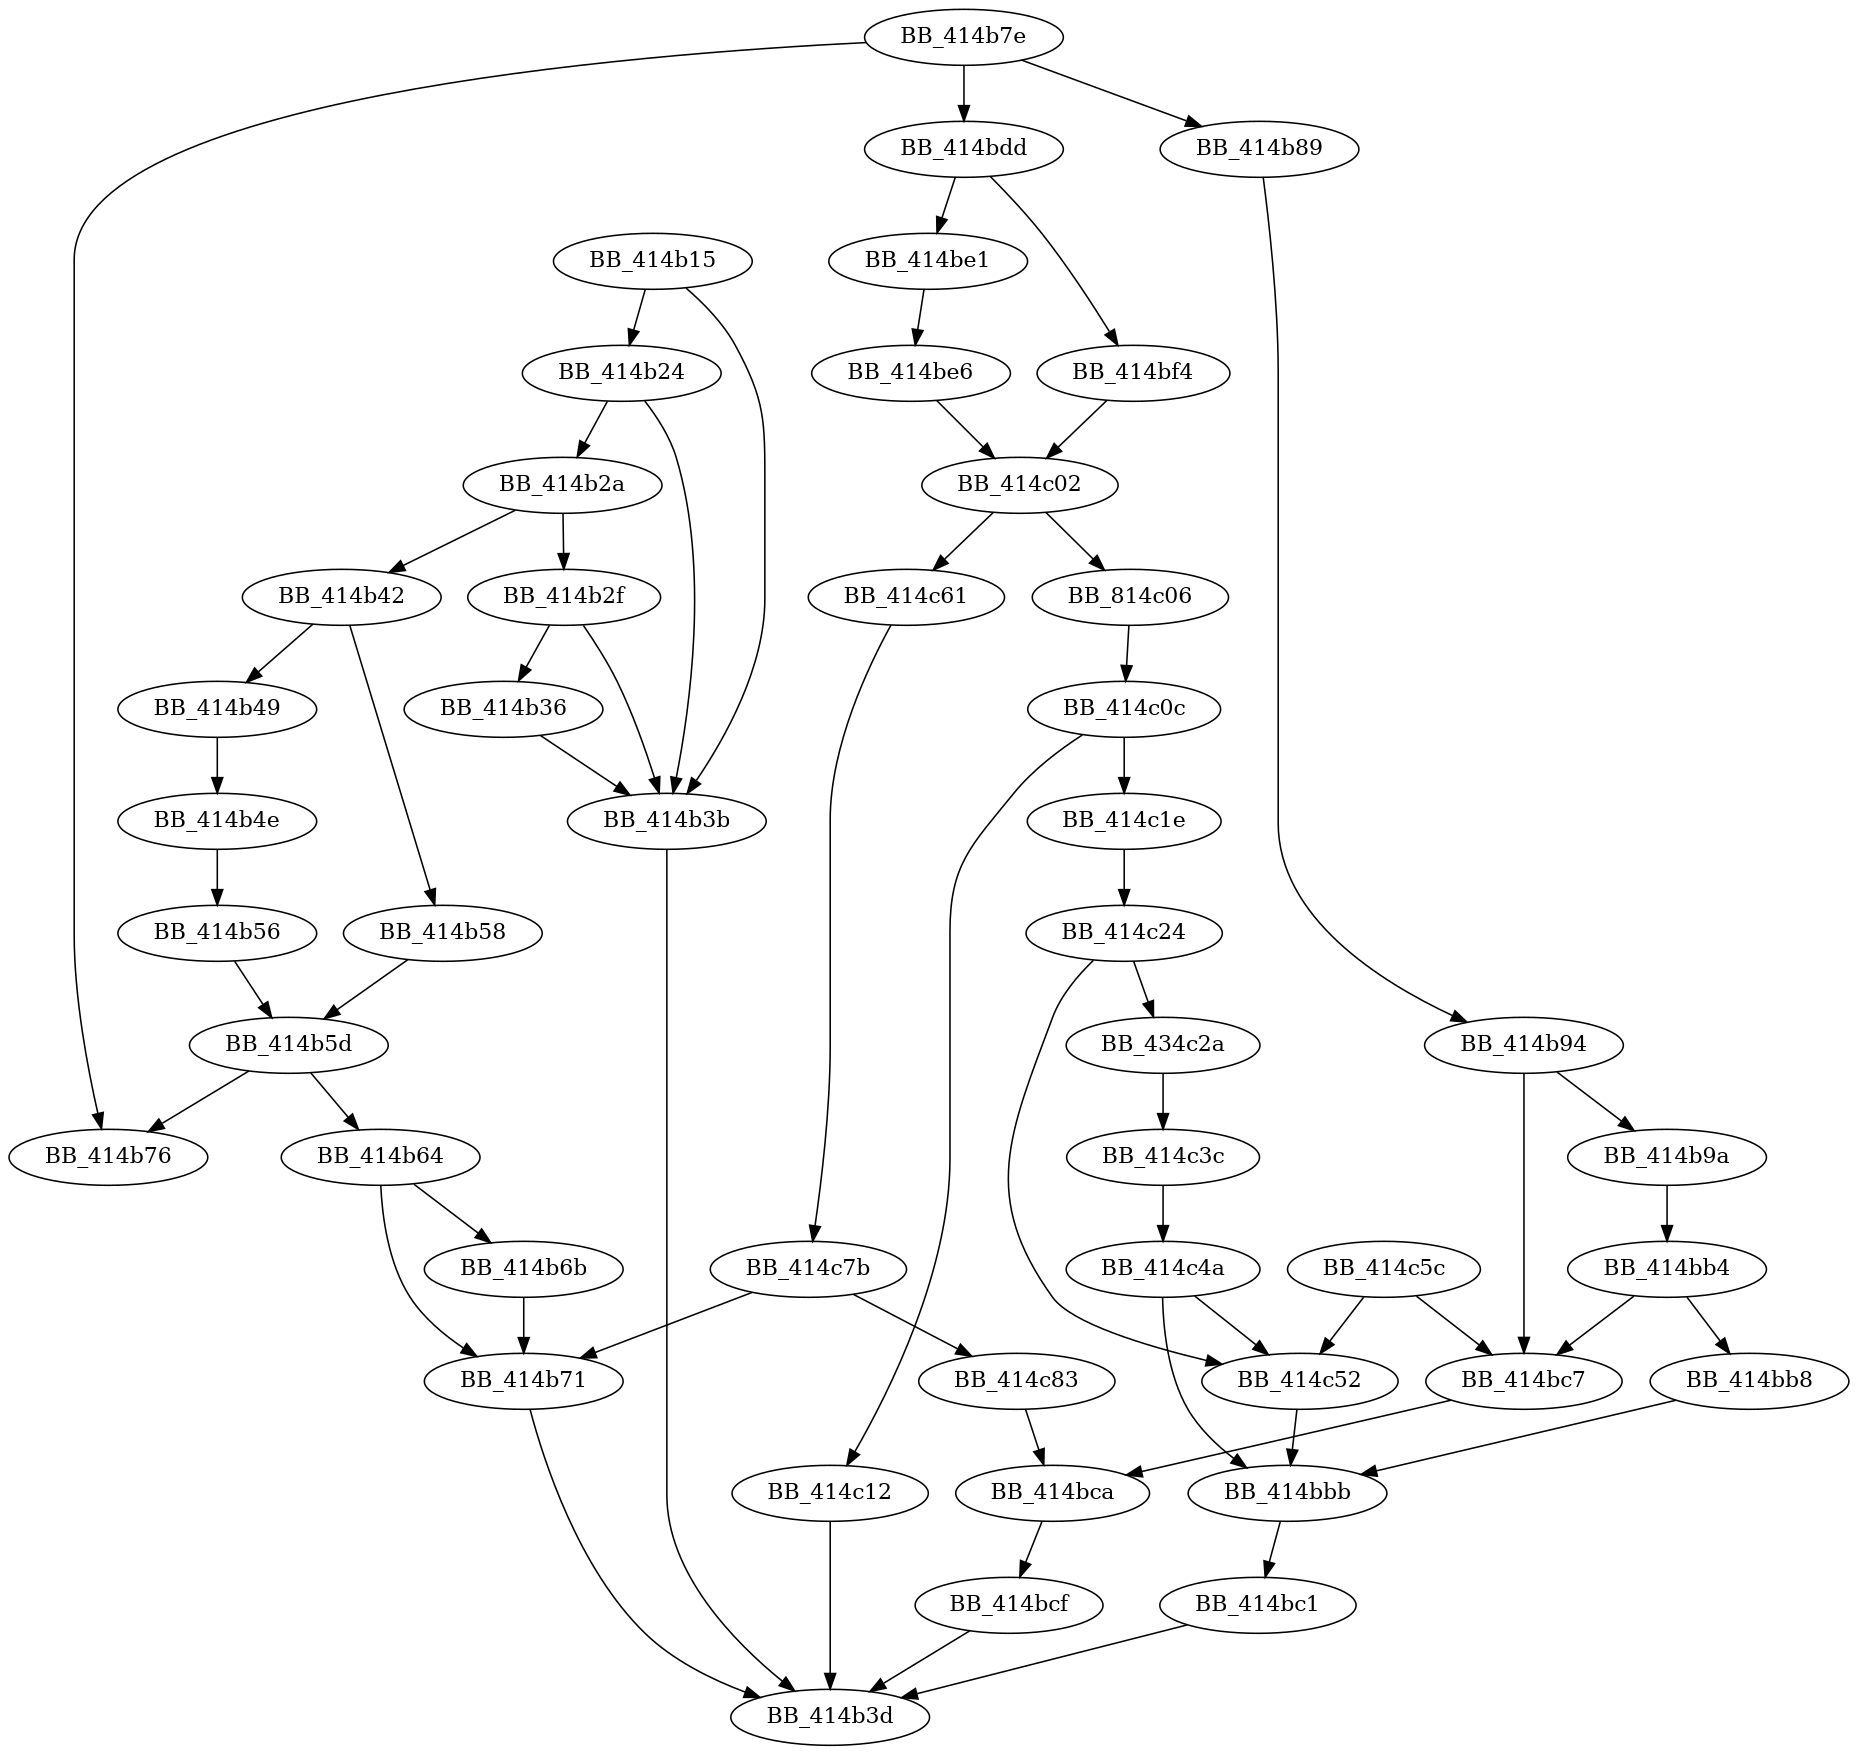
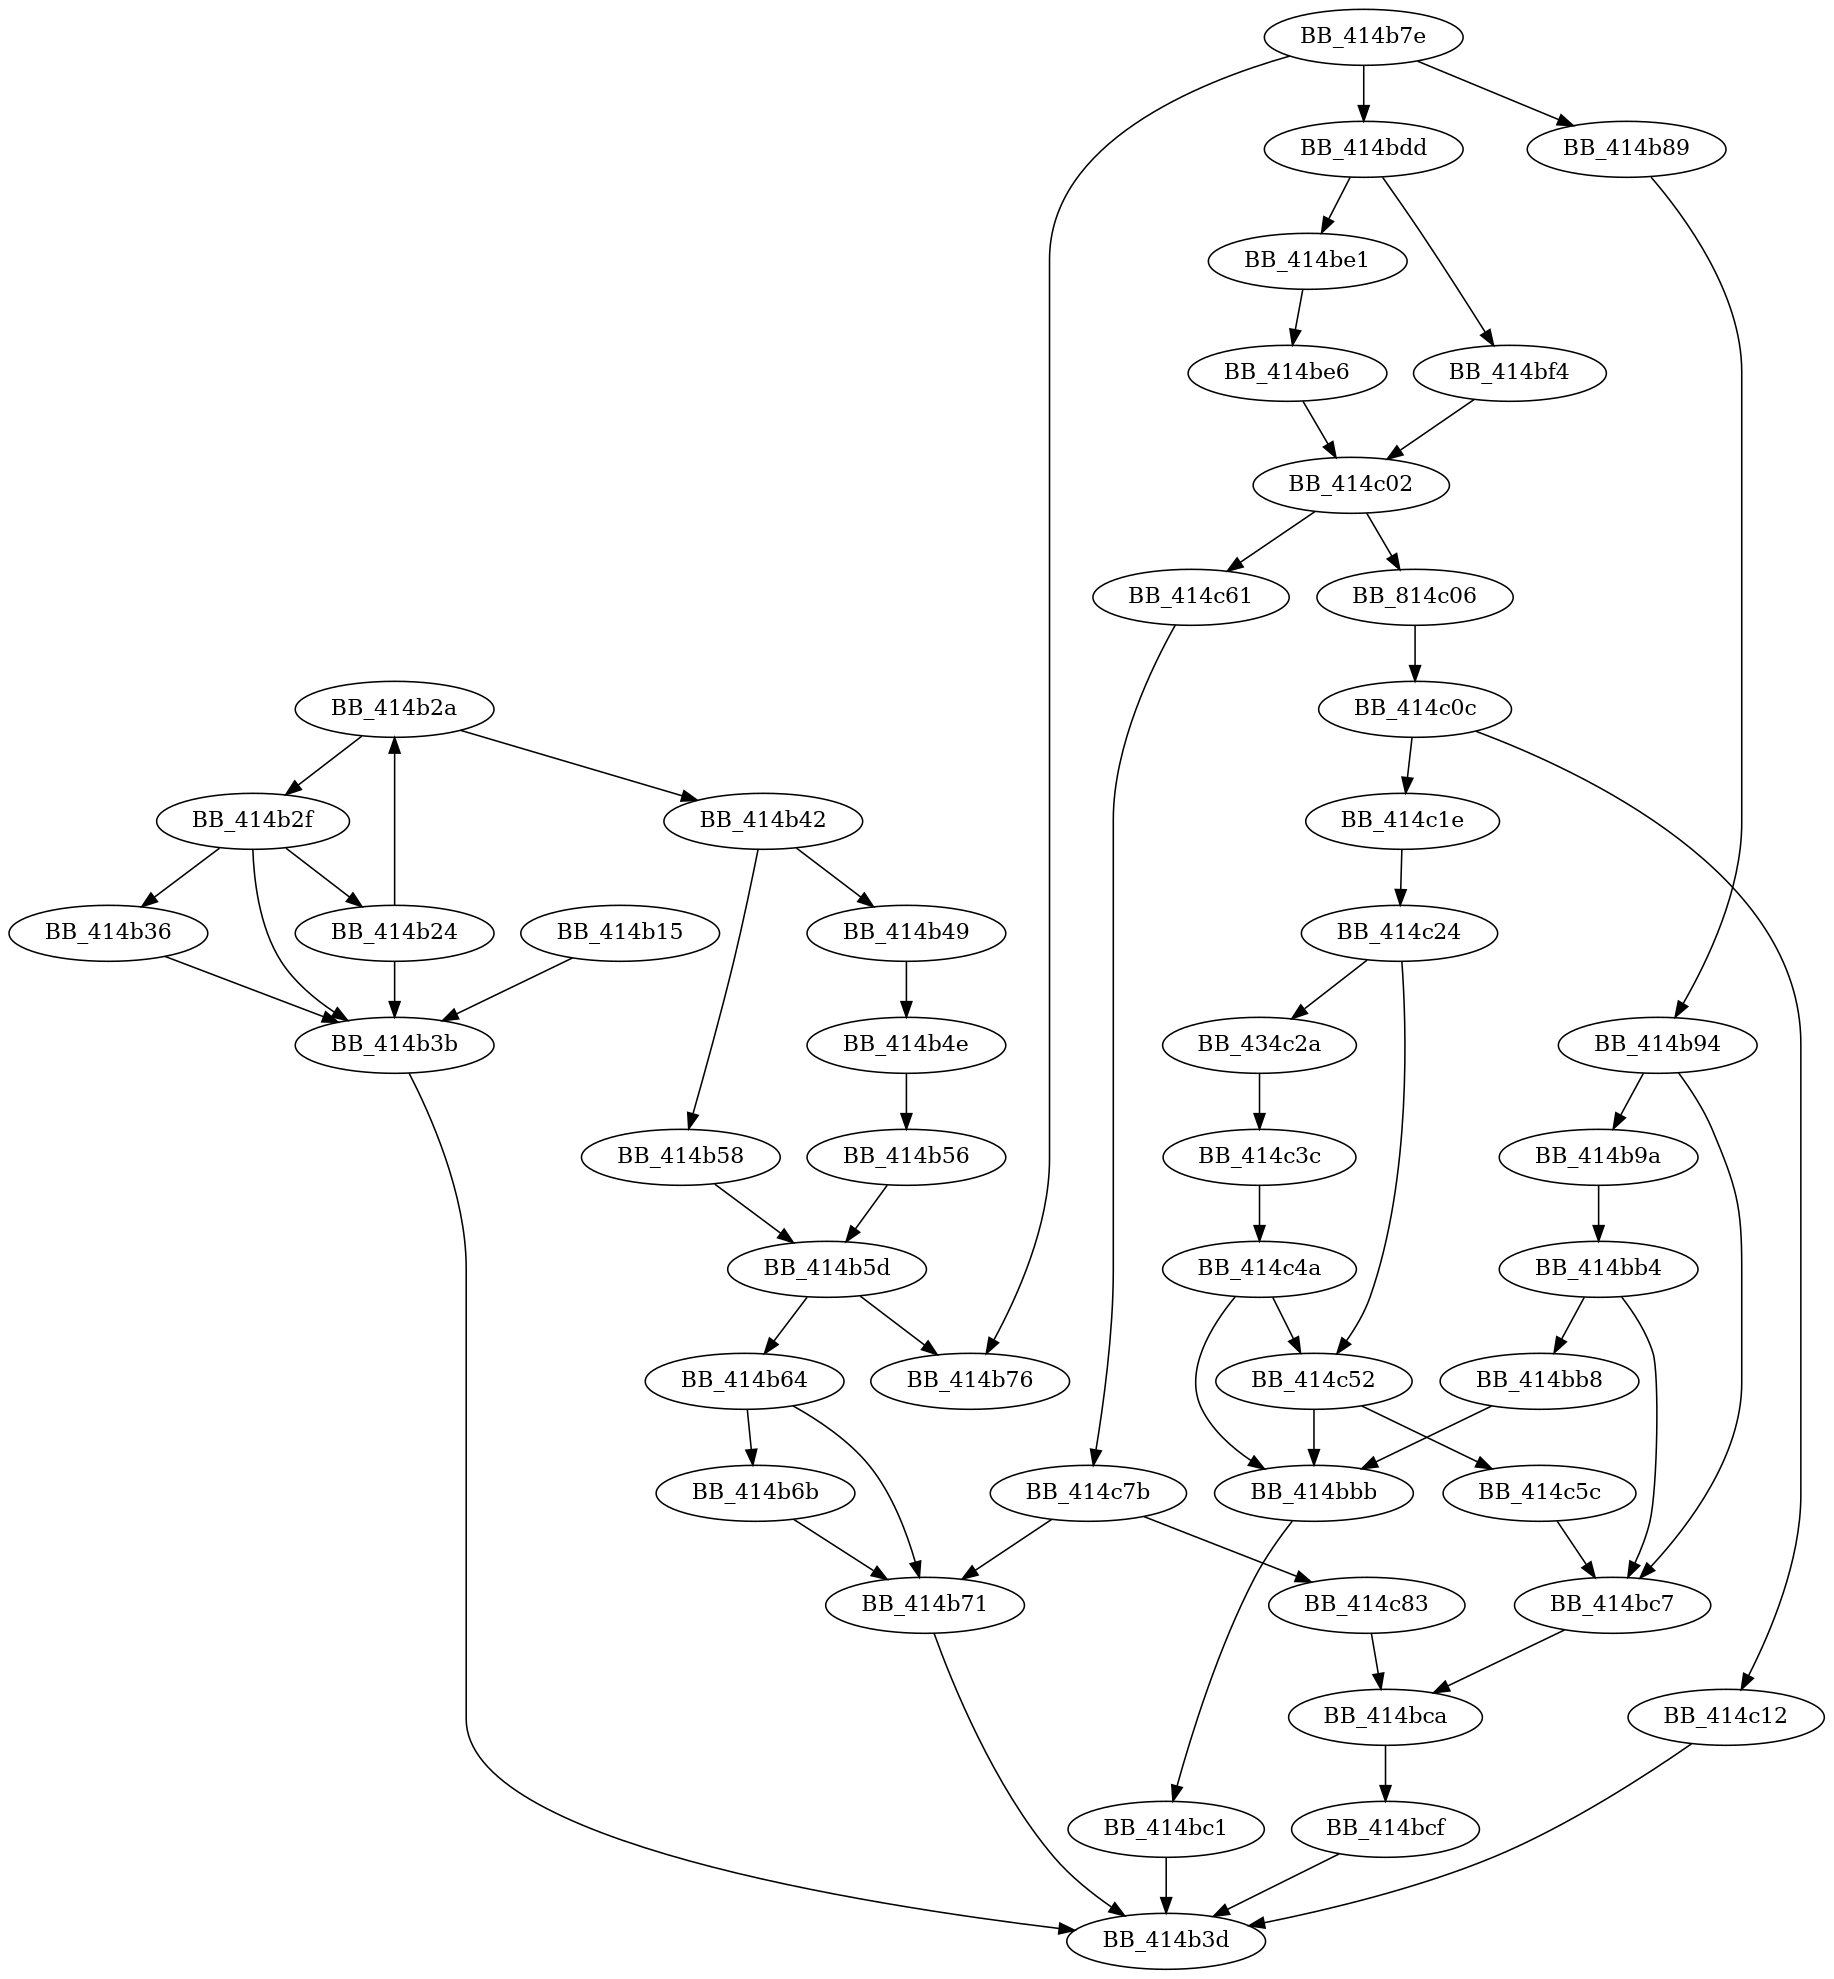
edge "BB_414b15" -> "BB_414b24": now "BB_414b2f" -> "BB_414b24"
edge "BB_414c5c" -> "BB_414c52": reversed
